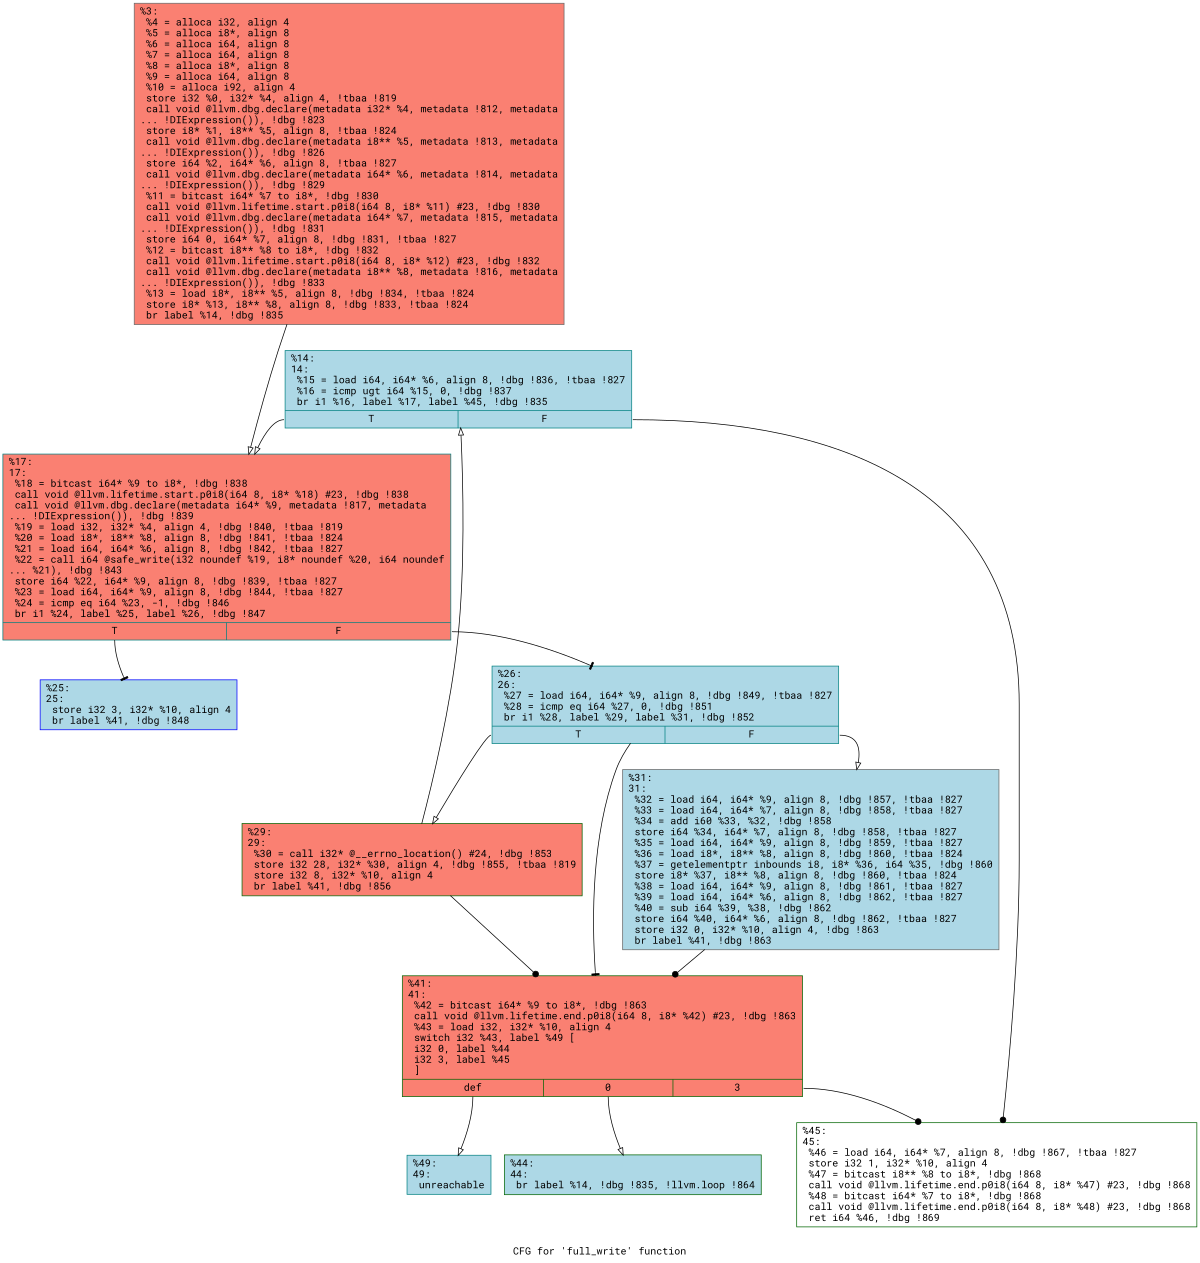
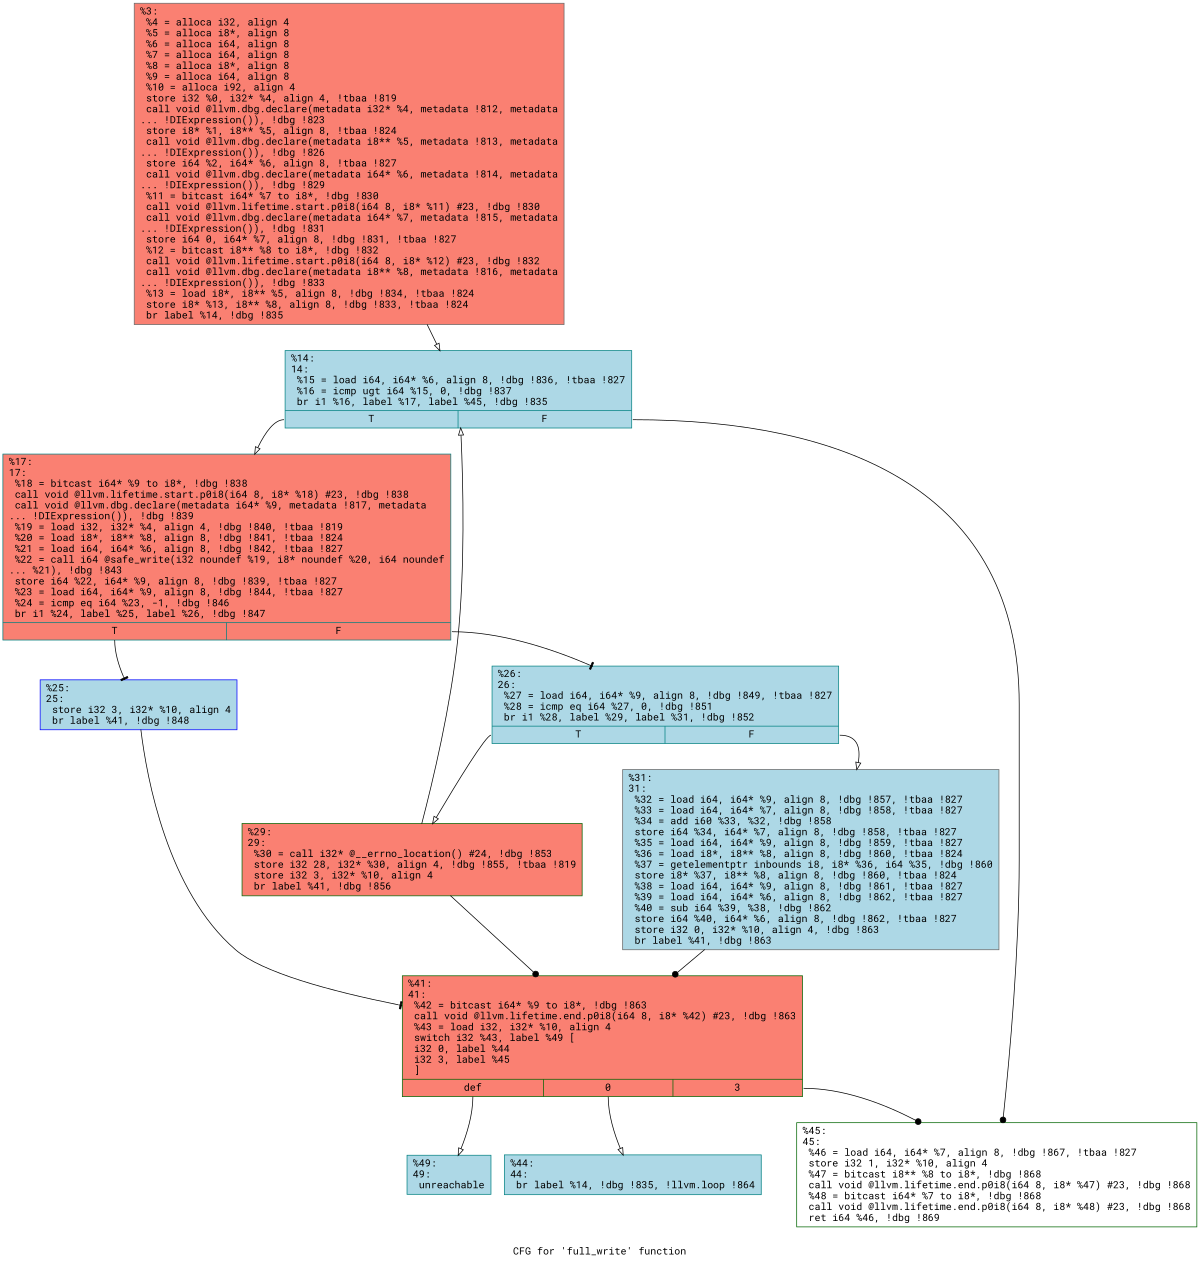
edge "%3:" -> "%17:": now "%3:" -> "%14:"
edge "%26:" -> "%41:": now "%25:" -> "%41:"
node "%29:": text "store i32 8, i32* %10, align 4" -> "store i32 3, i32* %10, align 4"
node "%44:": color darkgreen -> teal
